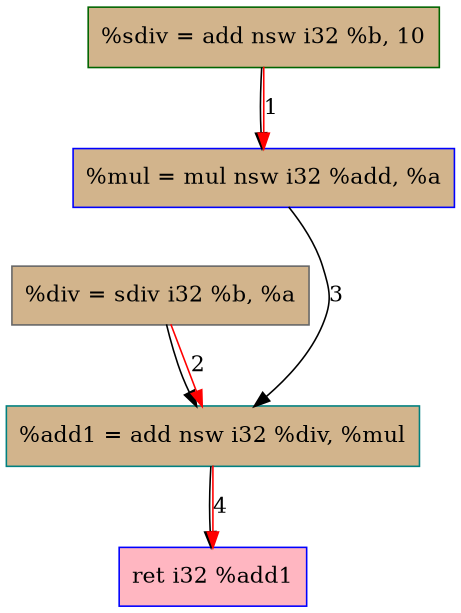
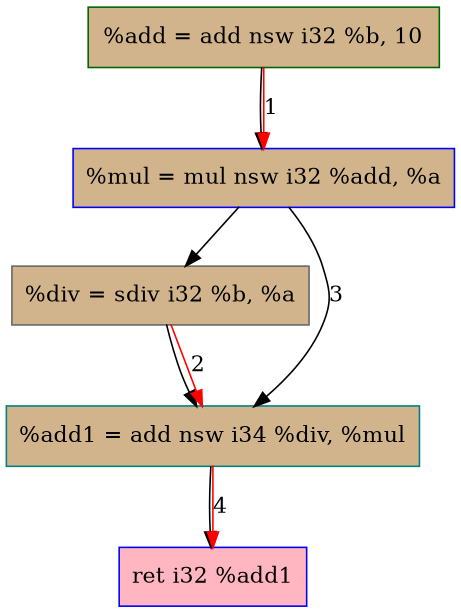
node "%sdiv = add nsw i32 %b, 10": label "%sdiv = add nsw i32 %b, 10" -> "%add = add nsw i32 %b, 10"
edge "%mul = mul nsw i32 %add, %a" -> "%div = sdiv i32 %b, %a": added
node "%add1 = add nsw i32 %div, %mul": label "%add1 = add nsw i32 %div, %mul" -> "%add1 = add nsw i34 %div, %mul"
